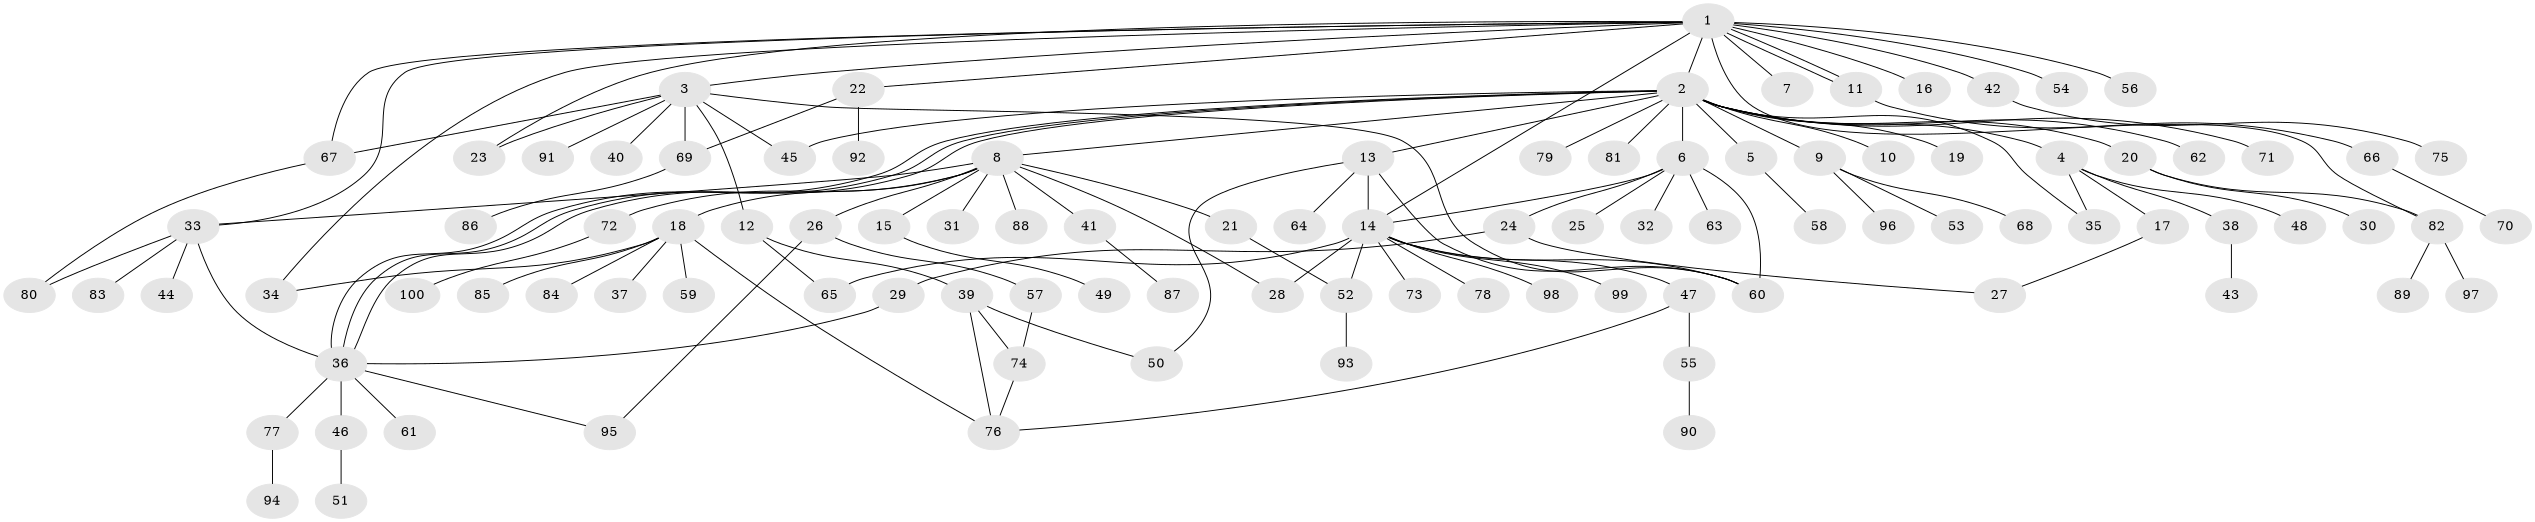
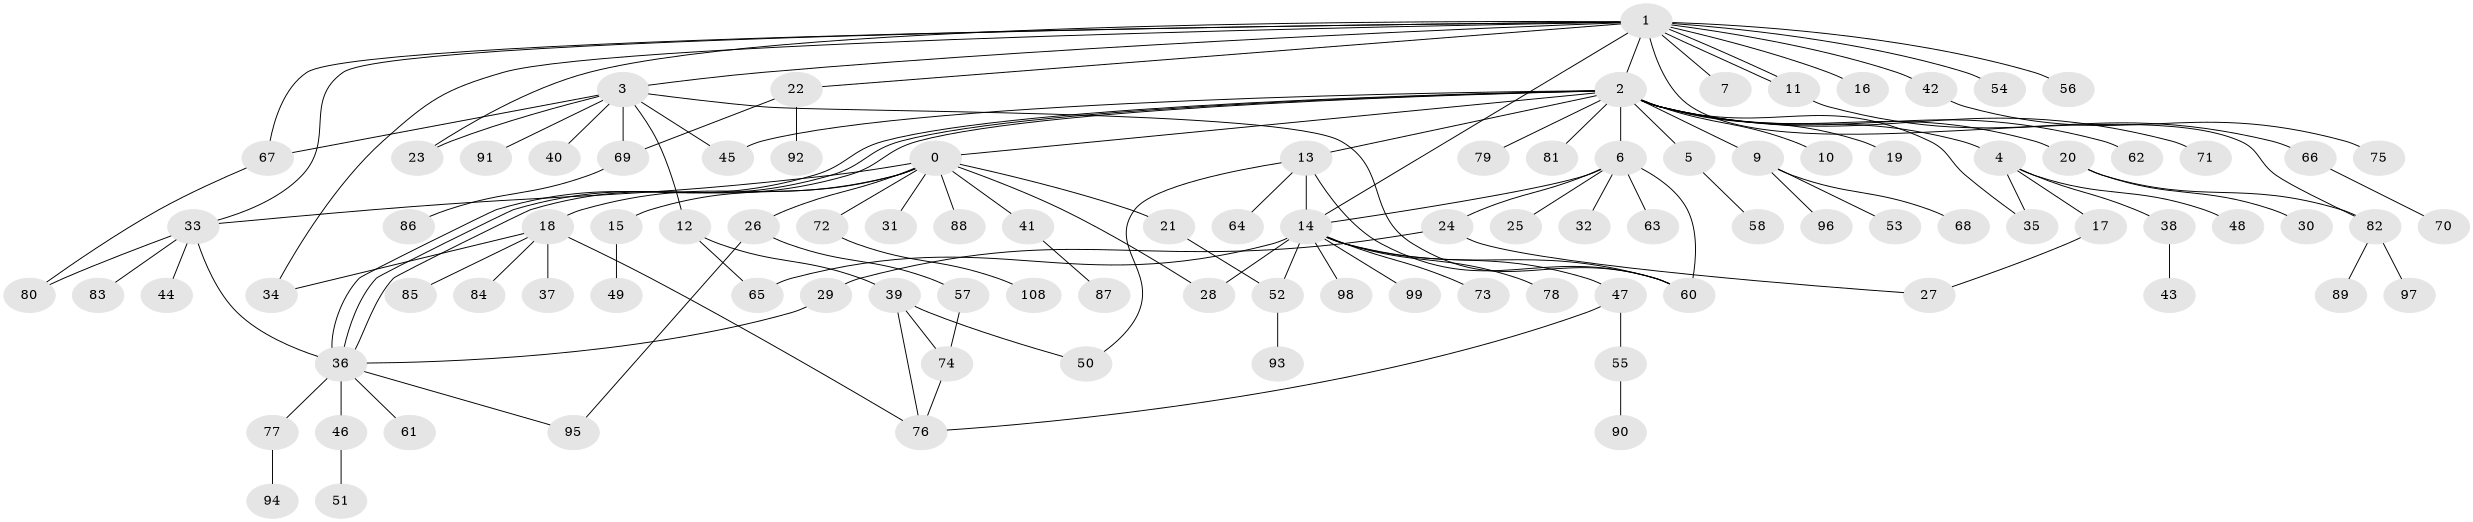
node "8": label "8" -> "0"
node "100": label "100" -> "108"
node "59": removed
